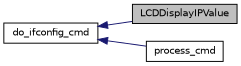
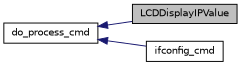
node "do_ifconfig_cmd": label "do_ifconfig_cmd" -> "do_process_cmd"
node "process_cmd": label "process_cmd" -> "ifconfig_cmd"
